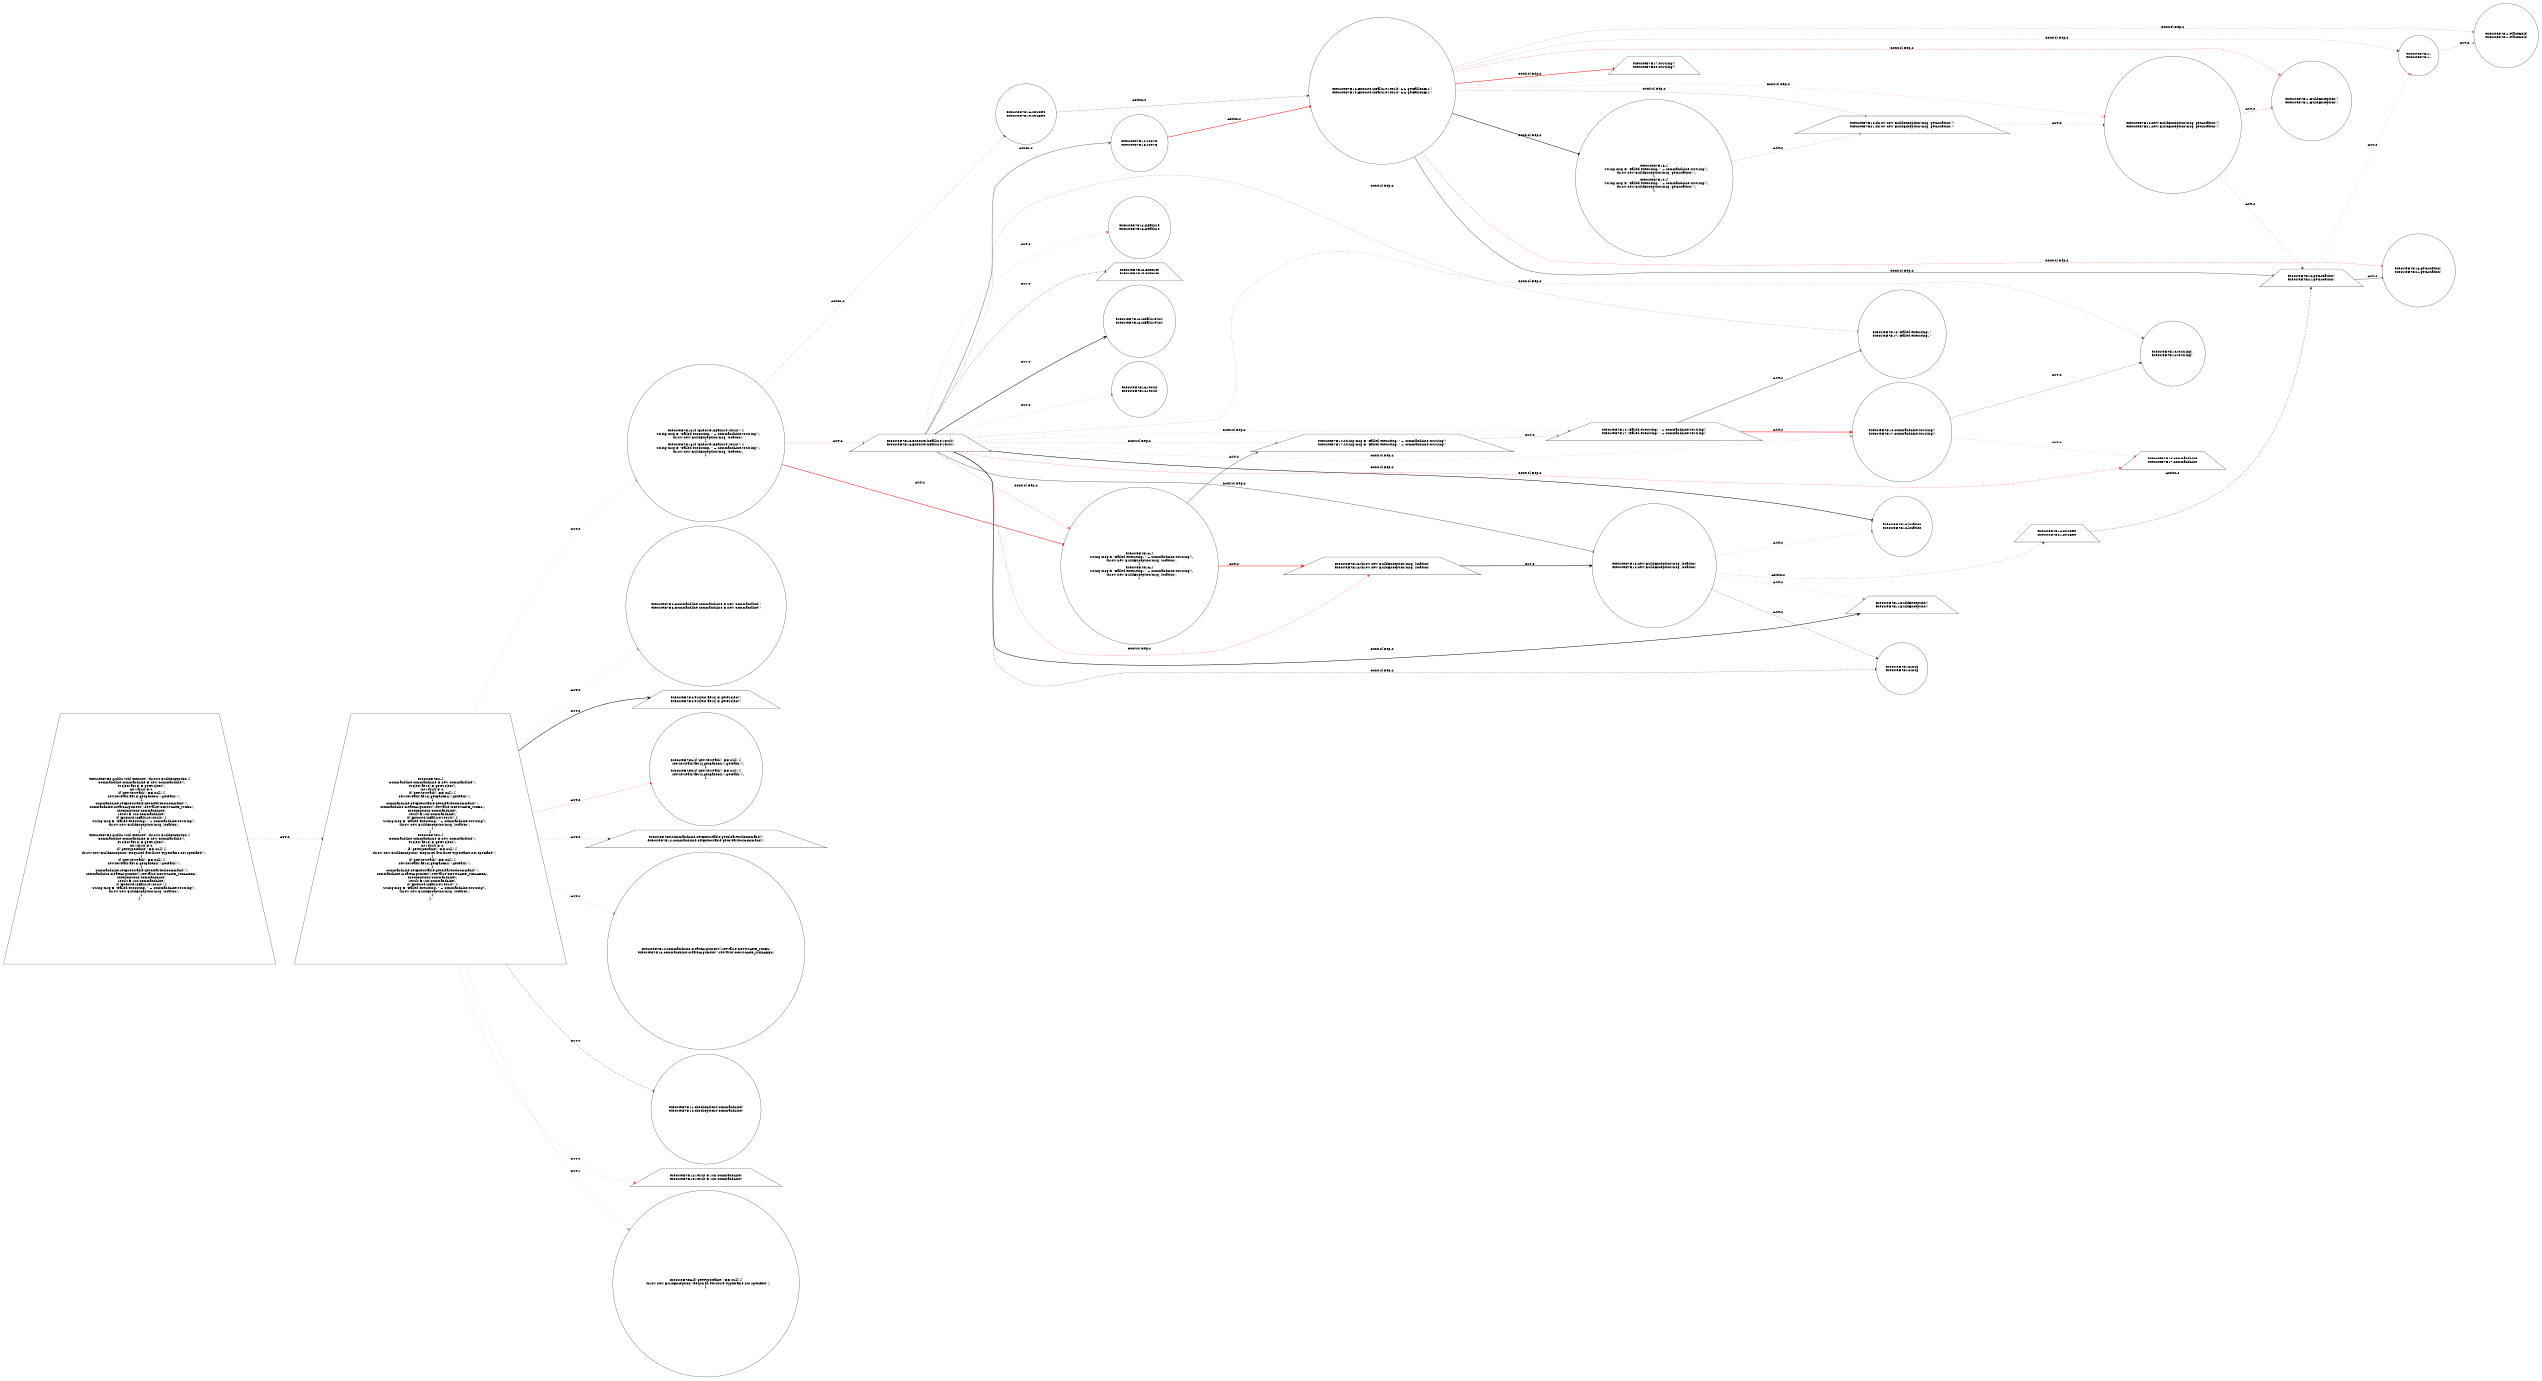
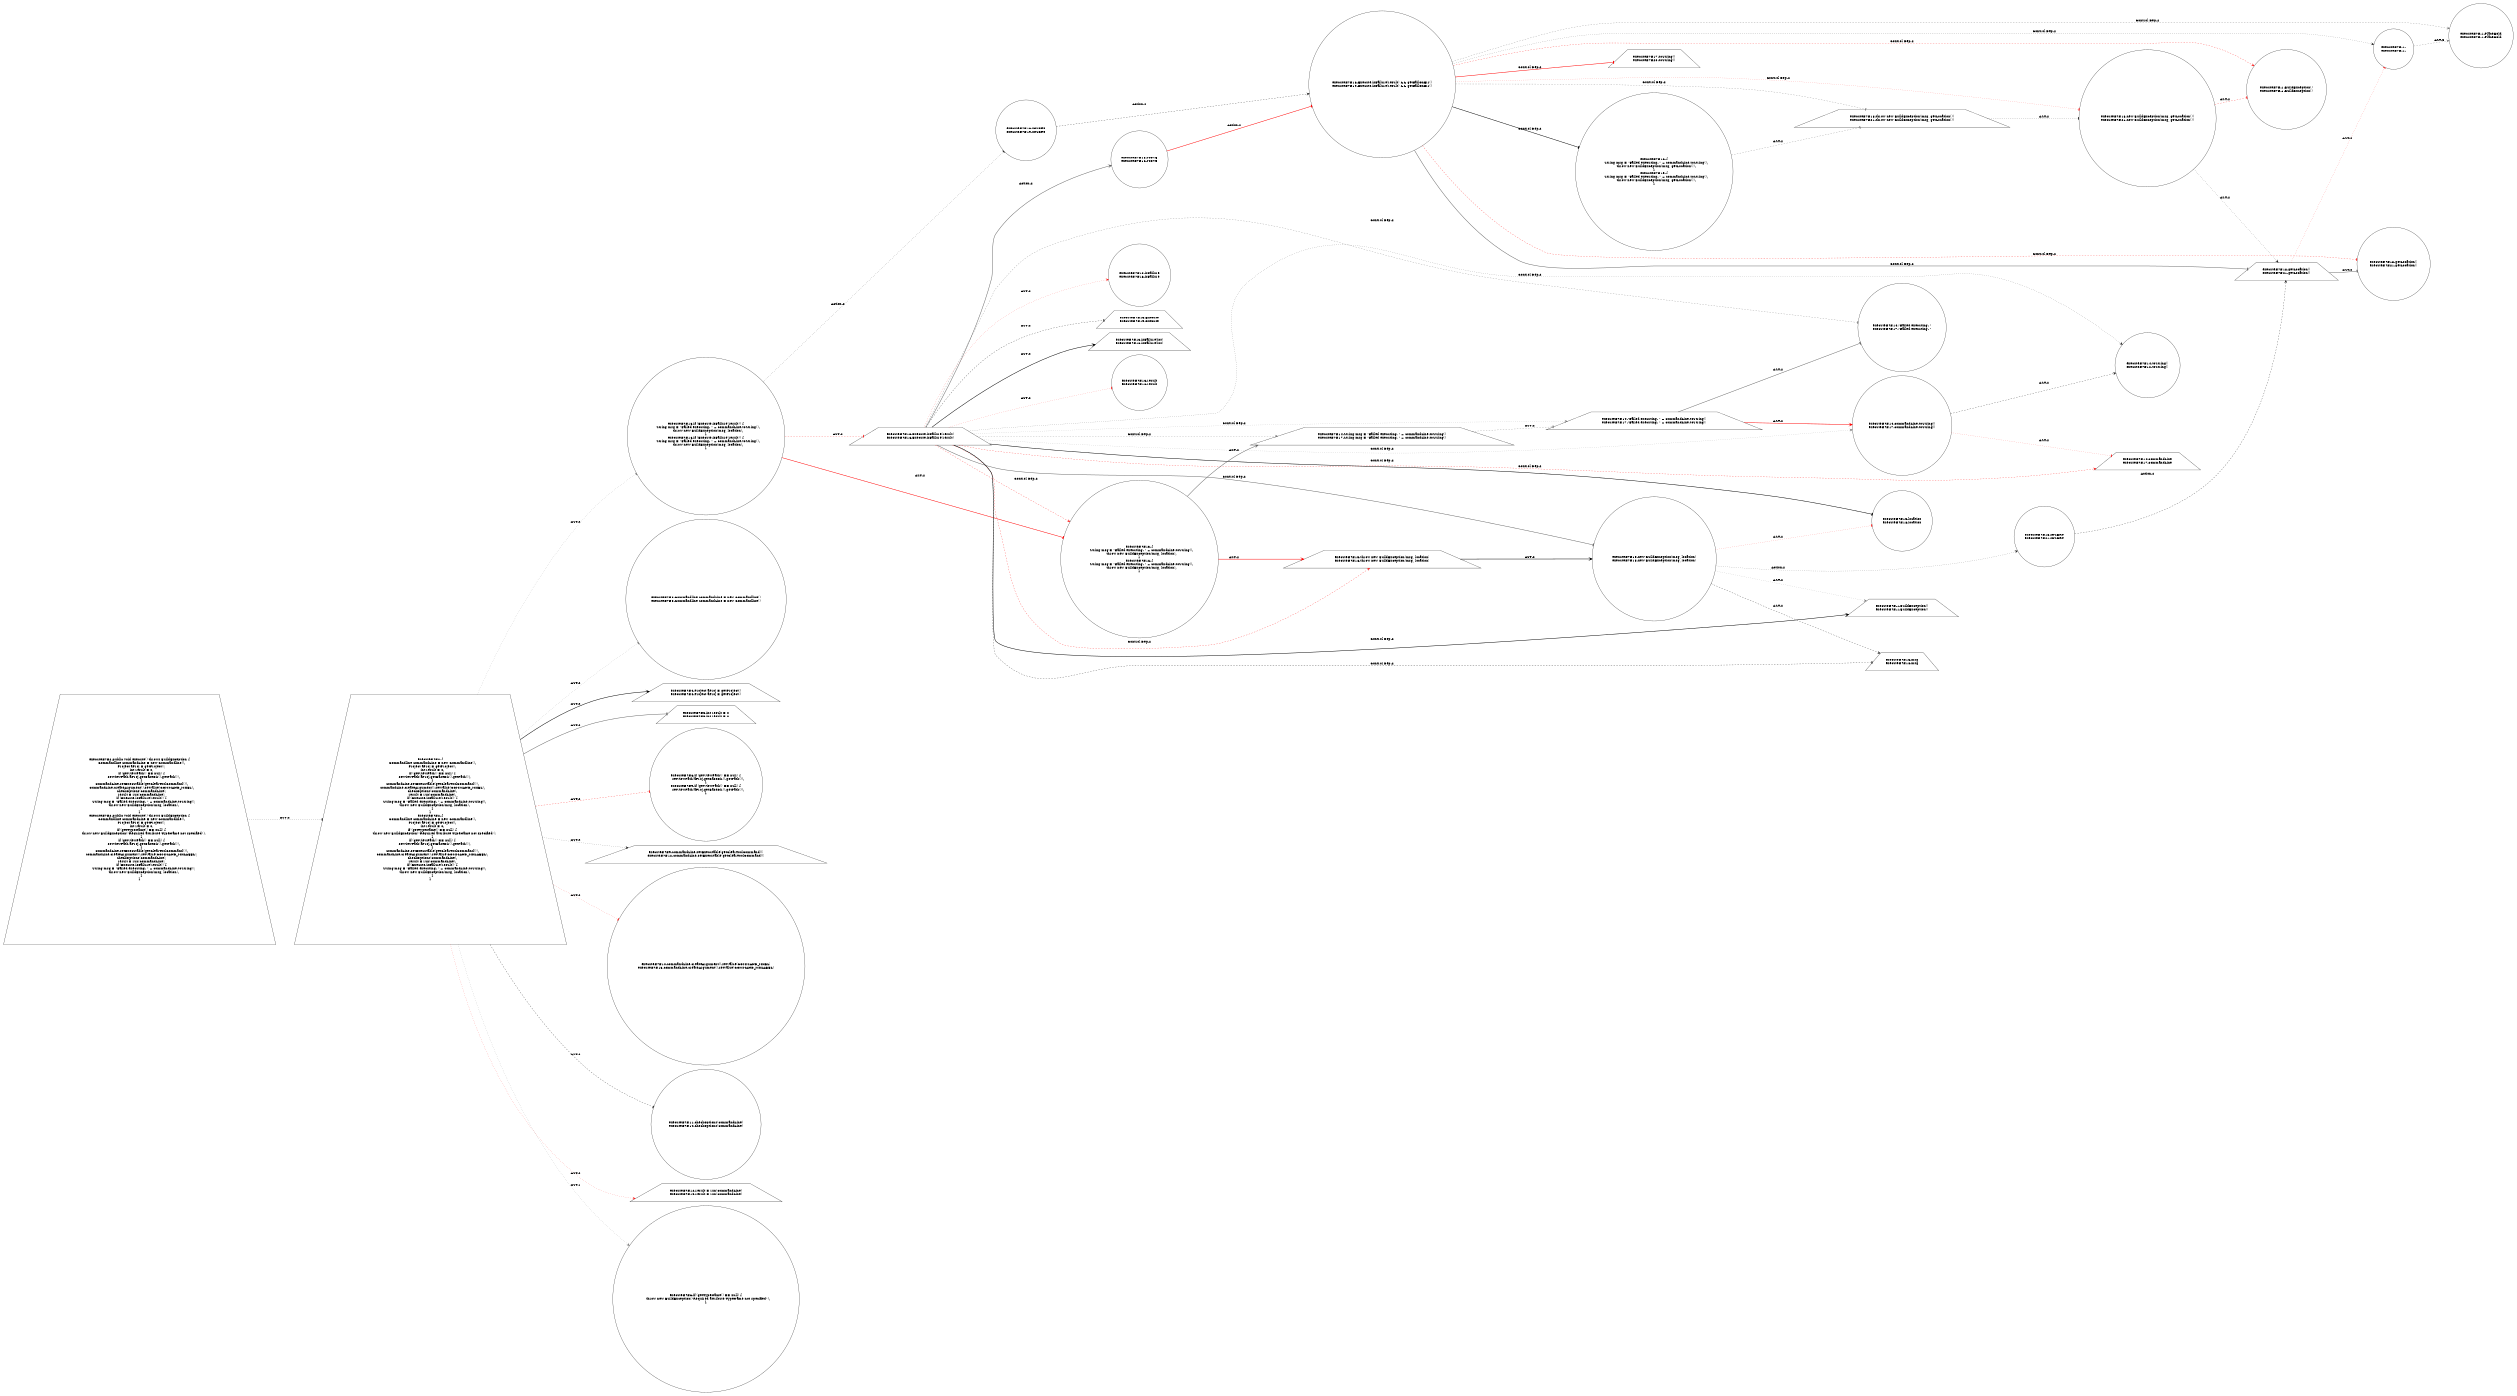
node "execute#?#13:isFailure(int) execute#?#16:isFailure(int)": shape circle -> trapezium
node "execute#?#18:INSERT execute#?#21:INSERT": shape trapezium -> circle
node "execute#?#15:msg execute#?#18:msg": shape circle -> trapezium
node "execute#?#5:int result = 0 execute#?#5:int result = 0": added
